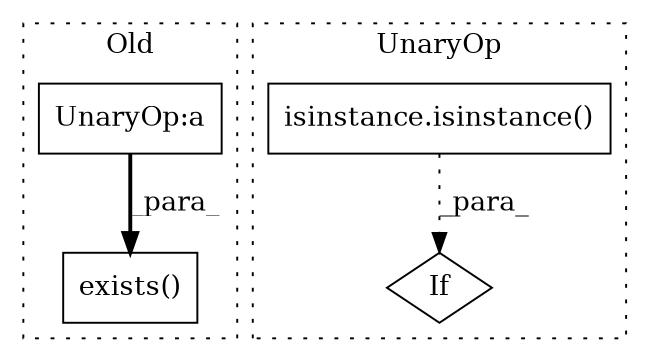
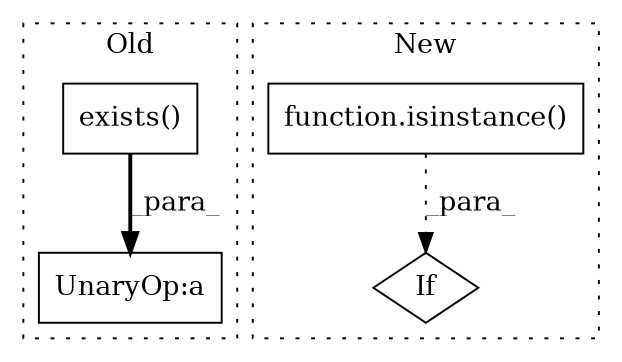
cluster "UnaryOp": label "UnaryOp" -> "New"
node "isinstance.isinstance()": label "isinstance.isinstance()" -> "function.isinstance()"
edge "UnaryOp:a" -> "exists()": reversed
